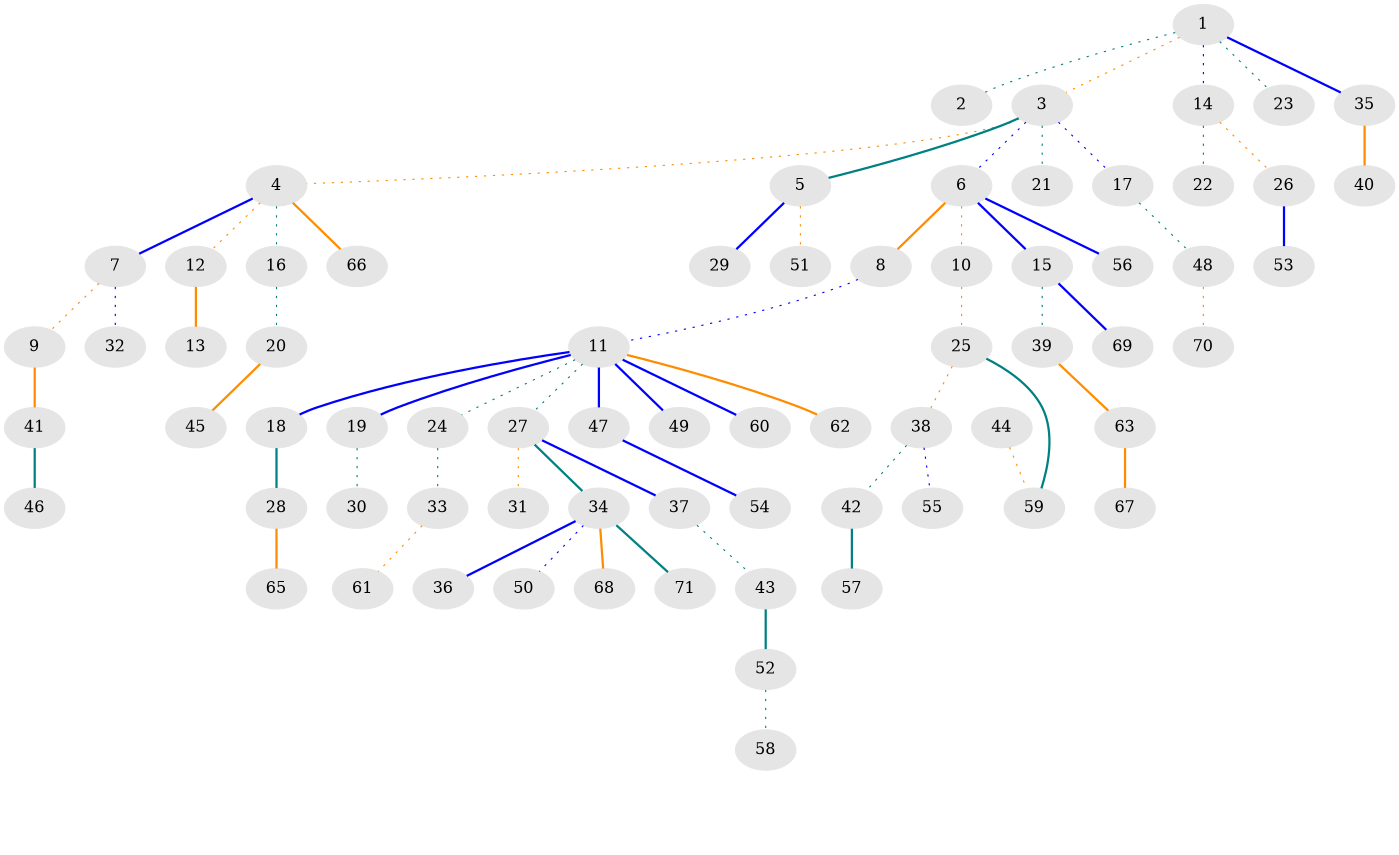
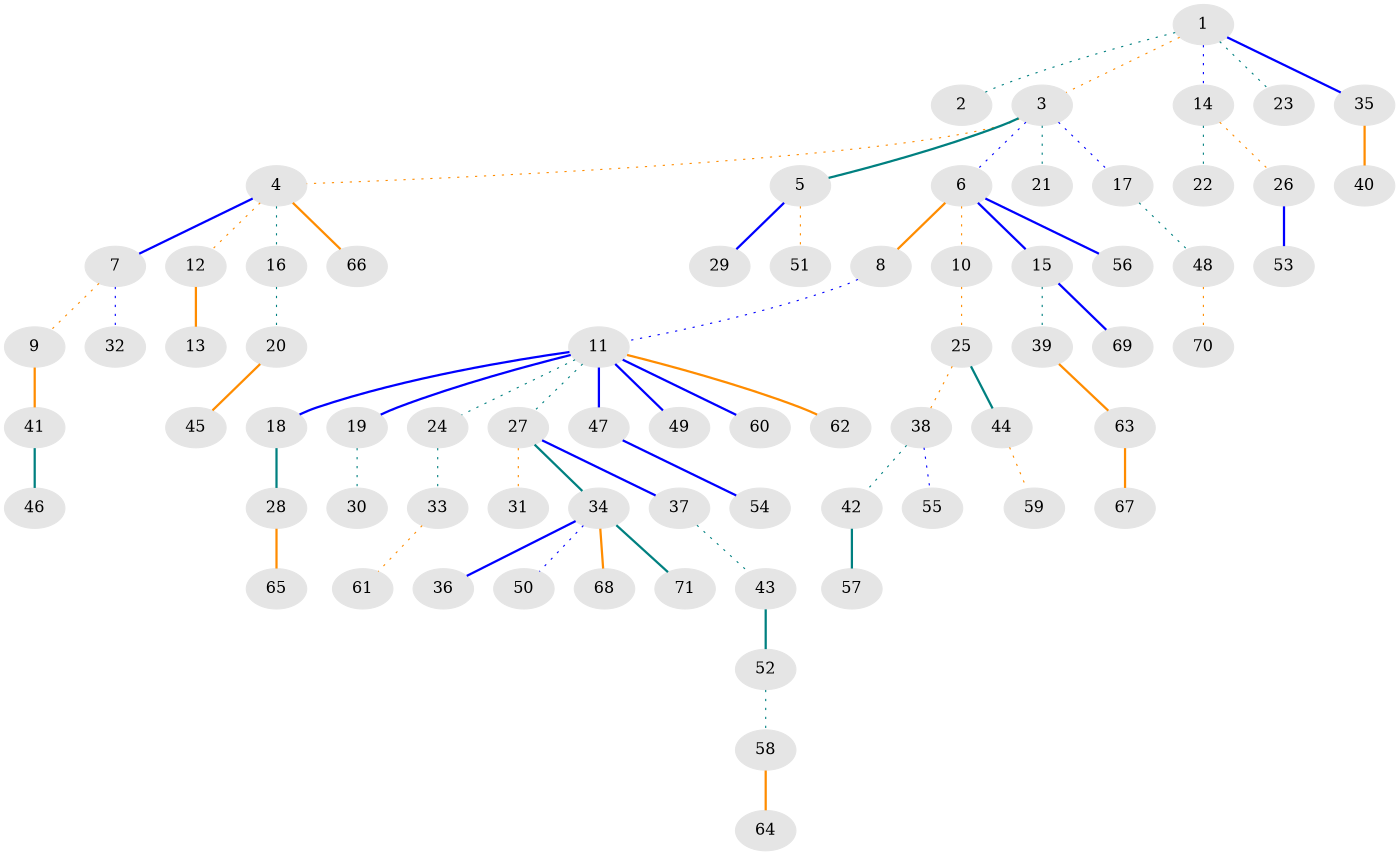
edge "25" -- "59": now "25" -- "44"
node "64": added
